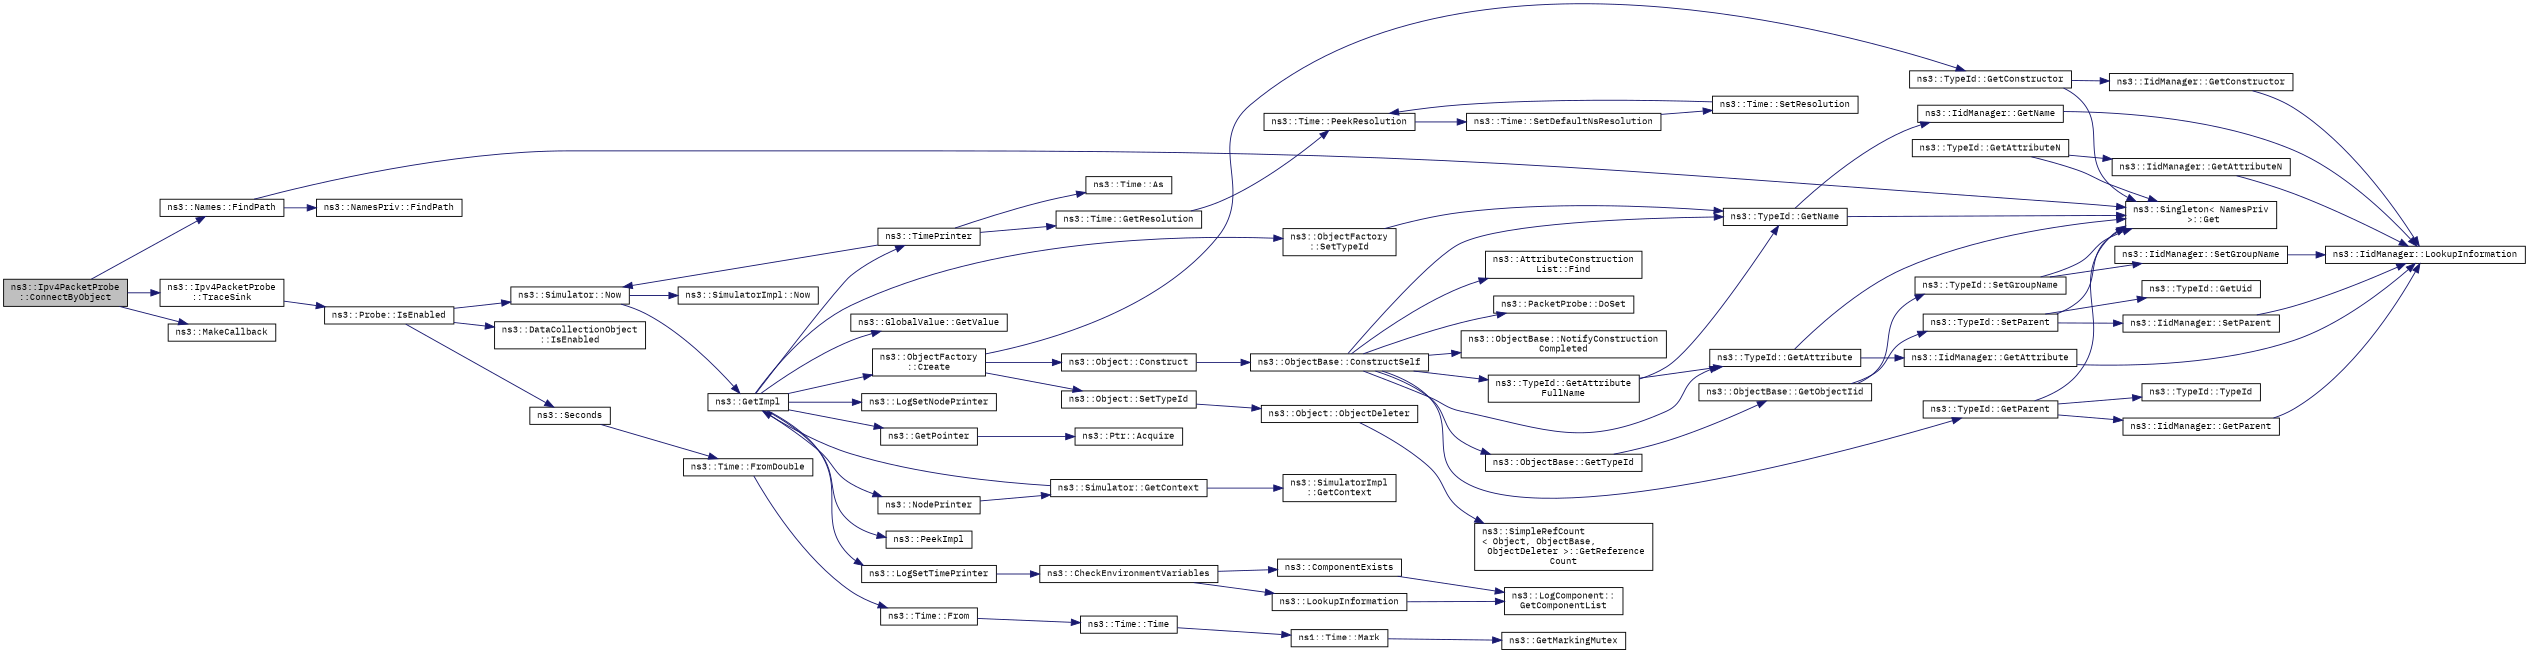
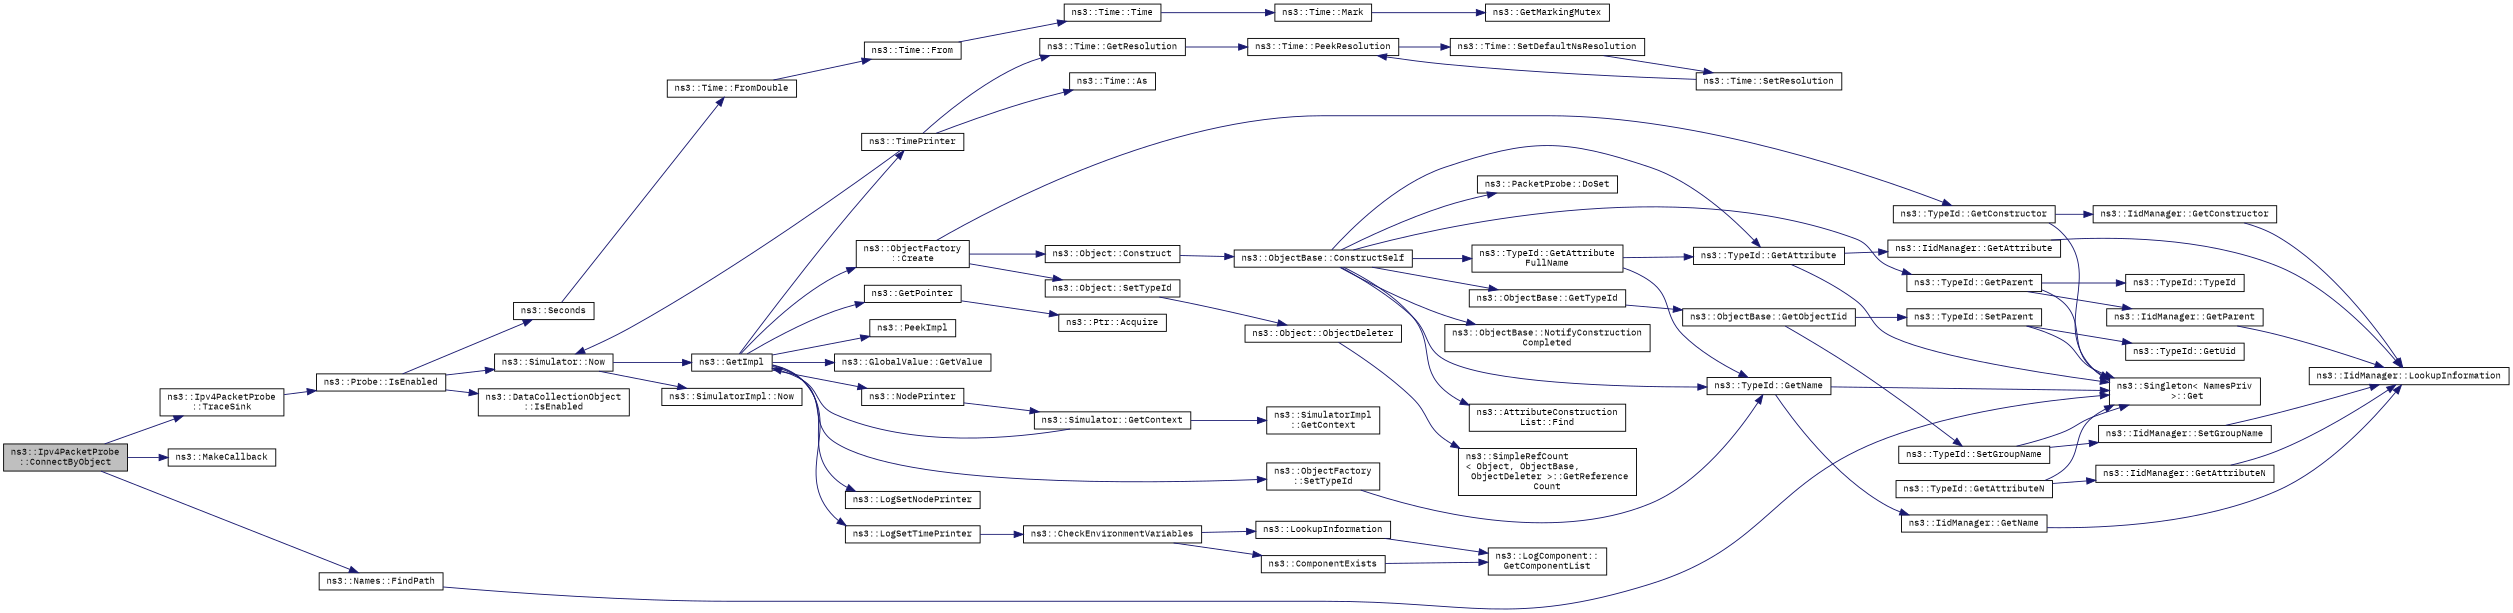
node "ns3::NamesPriv::FindPath": removed
node "ns3::IidManager::SetParent": removed
node "ns1::Time::Mark": label "ns1::Time::Mark" -> "ns3::Time::Mark"
